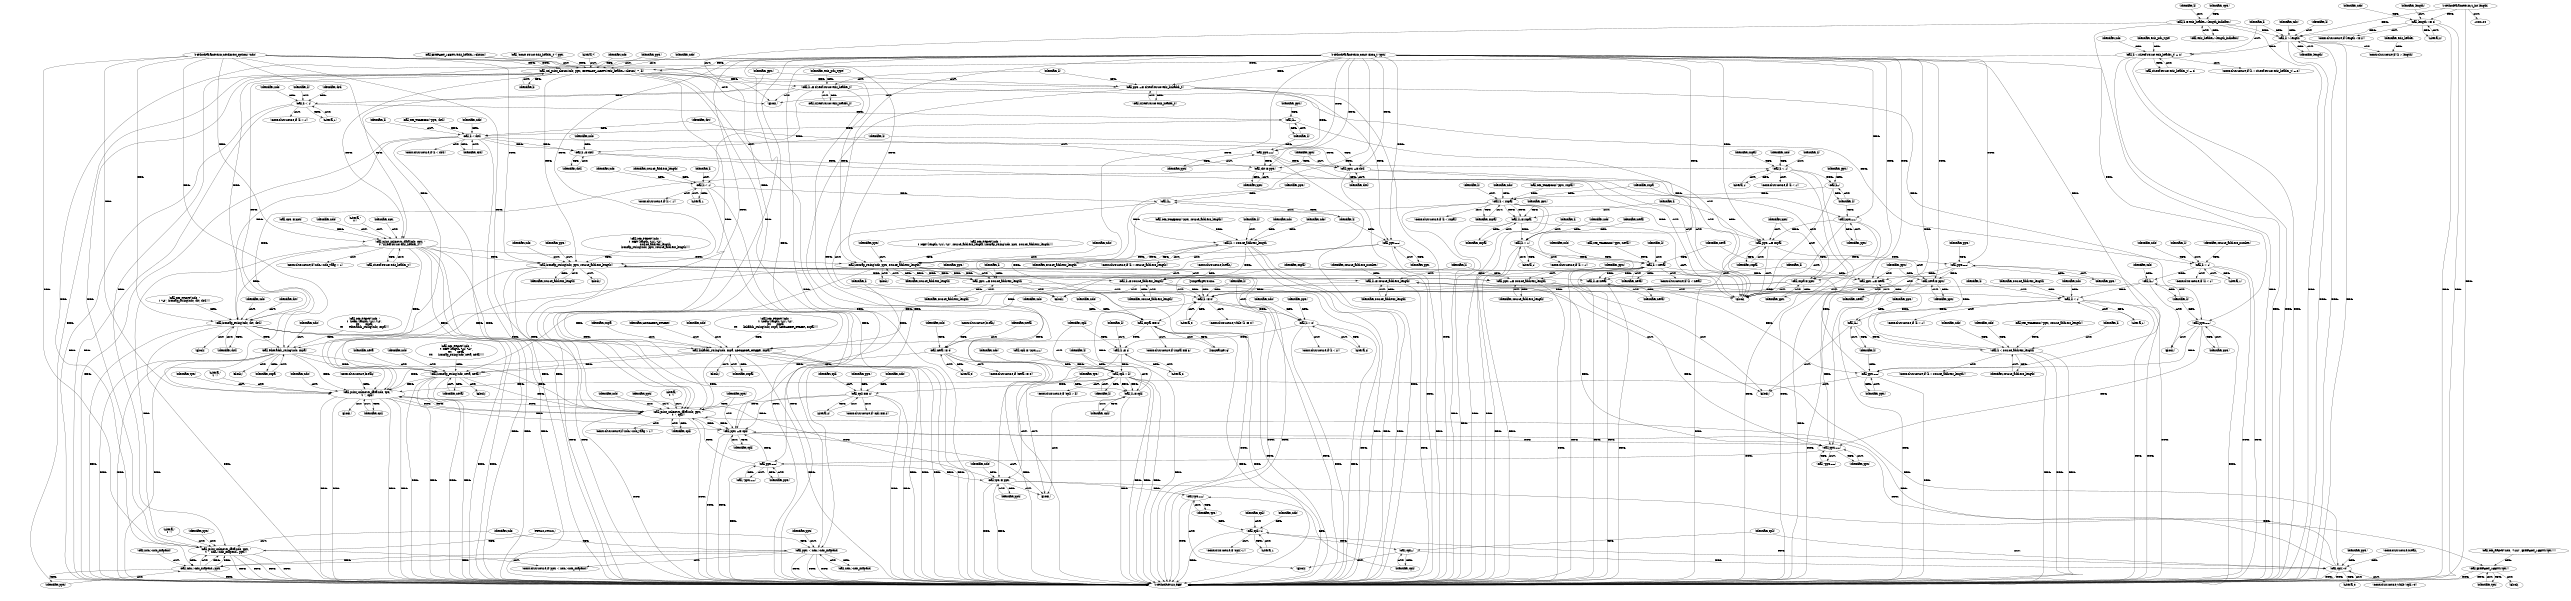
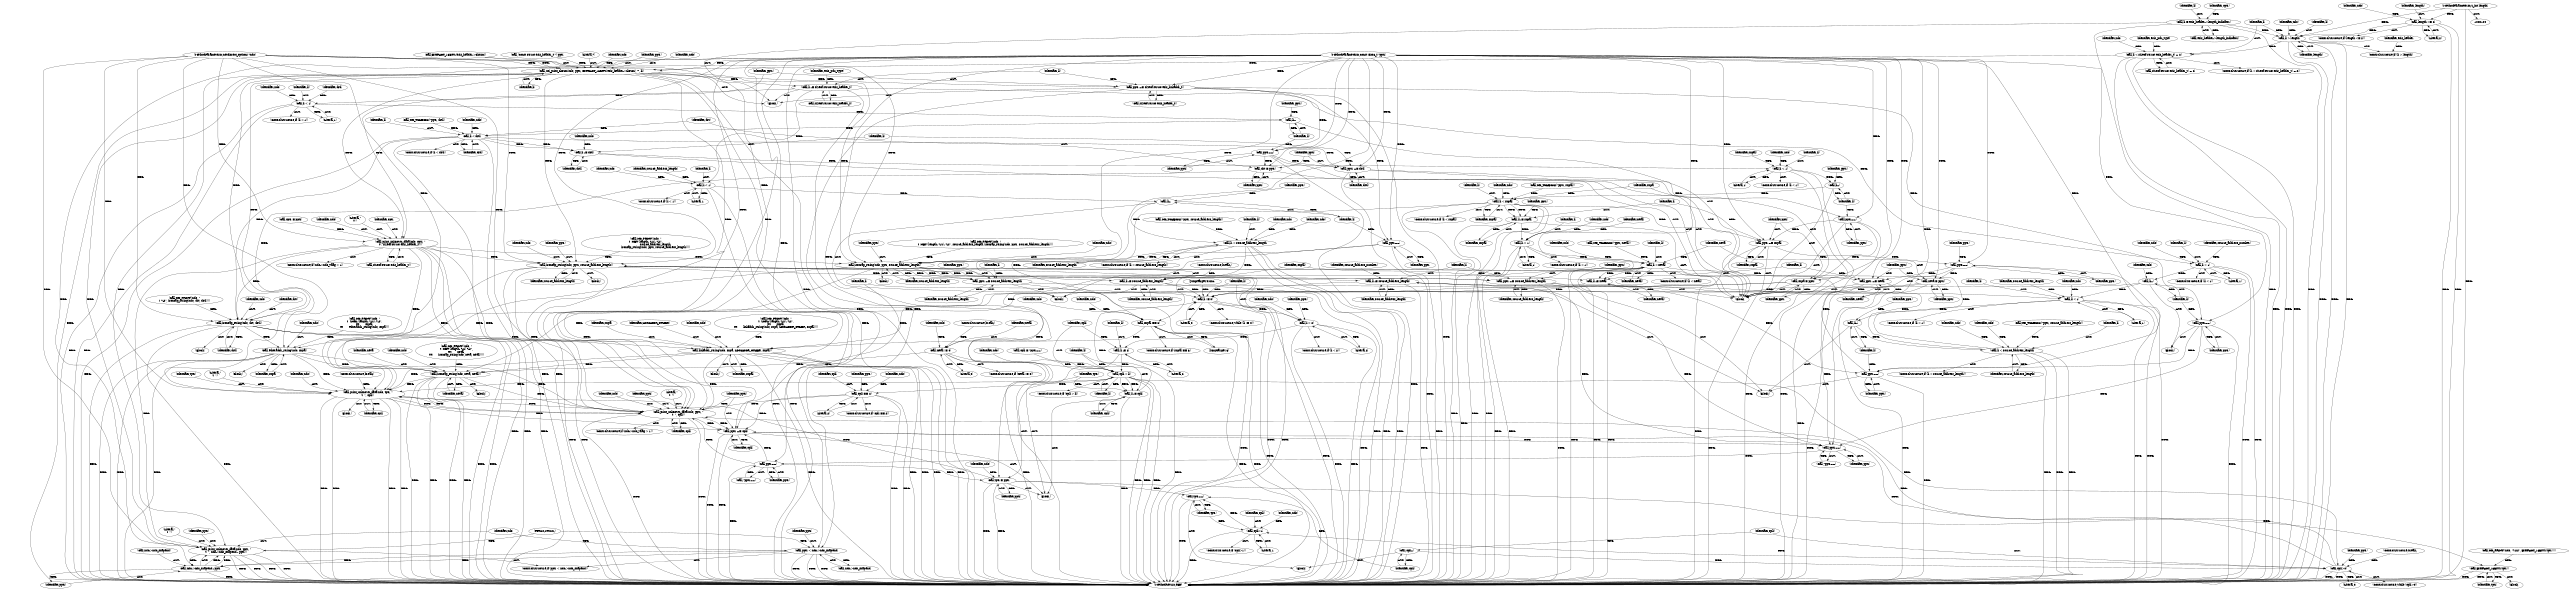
edge "(Call,opli>1)" -> "(Call,opli--)": now "(Call,opli>1)" -> "(Call,tptr++)"
edge "(Call,li -= netal)" -> "(MethodReturn,RET)": now "(Call,snpa = pptr)" -> "(MethodReturn,RET)"
